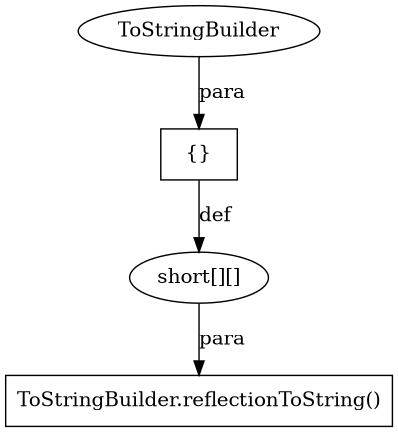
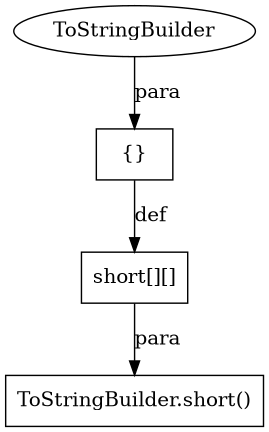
node "short[][]": shape ellipse -> box
node "ToStringBuilder.reflectionToString()": label "ToStringBuilder.reflectionToString()" -> "ToStringBuilder.short()"
